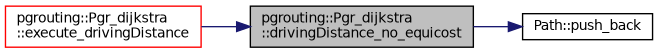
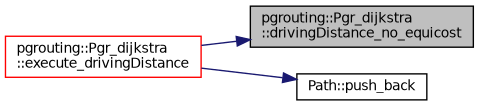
edge "pgrouting::Pgr_dijkstra ::drivingDistance_no_equicost" -> "Path::push_back": now "pgrouting::Pgr_dijkstra ::execute_drivingDistance" -> "Path::push_back"
